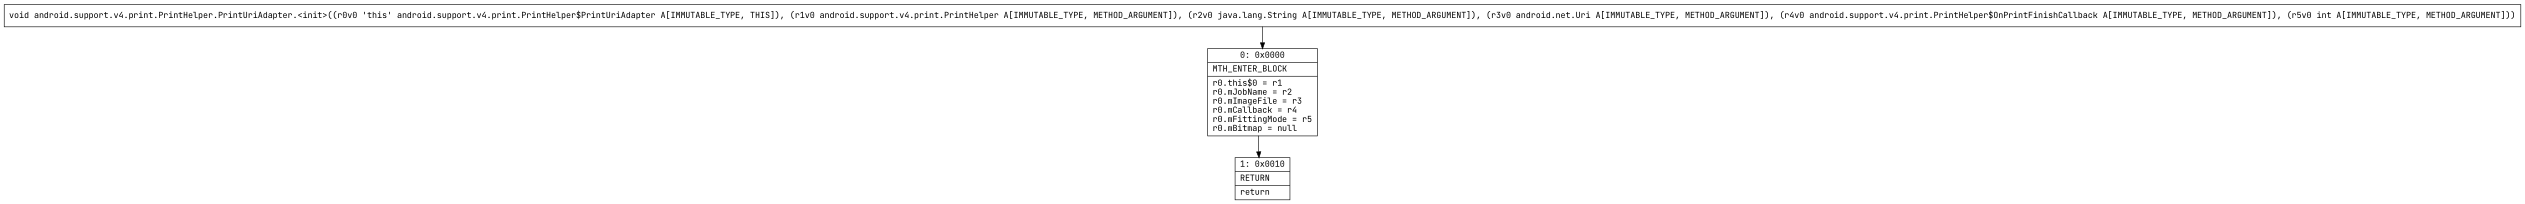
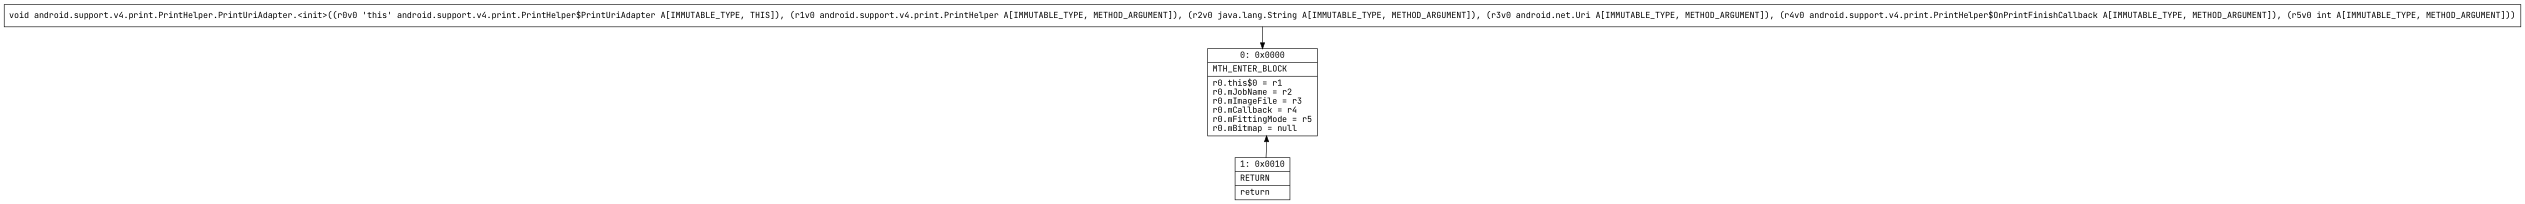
edge "0: 0x0000" -> "1: 0x0010": reversed
